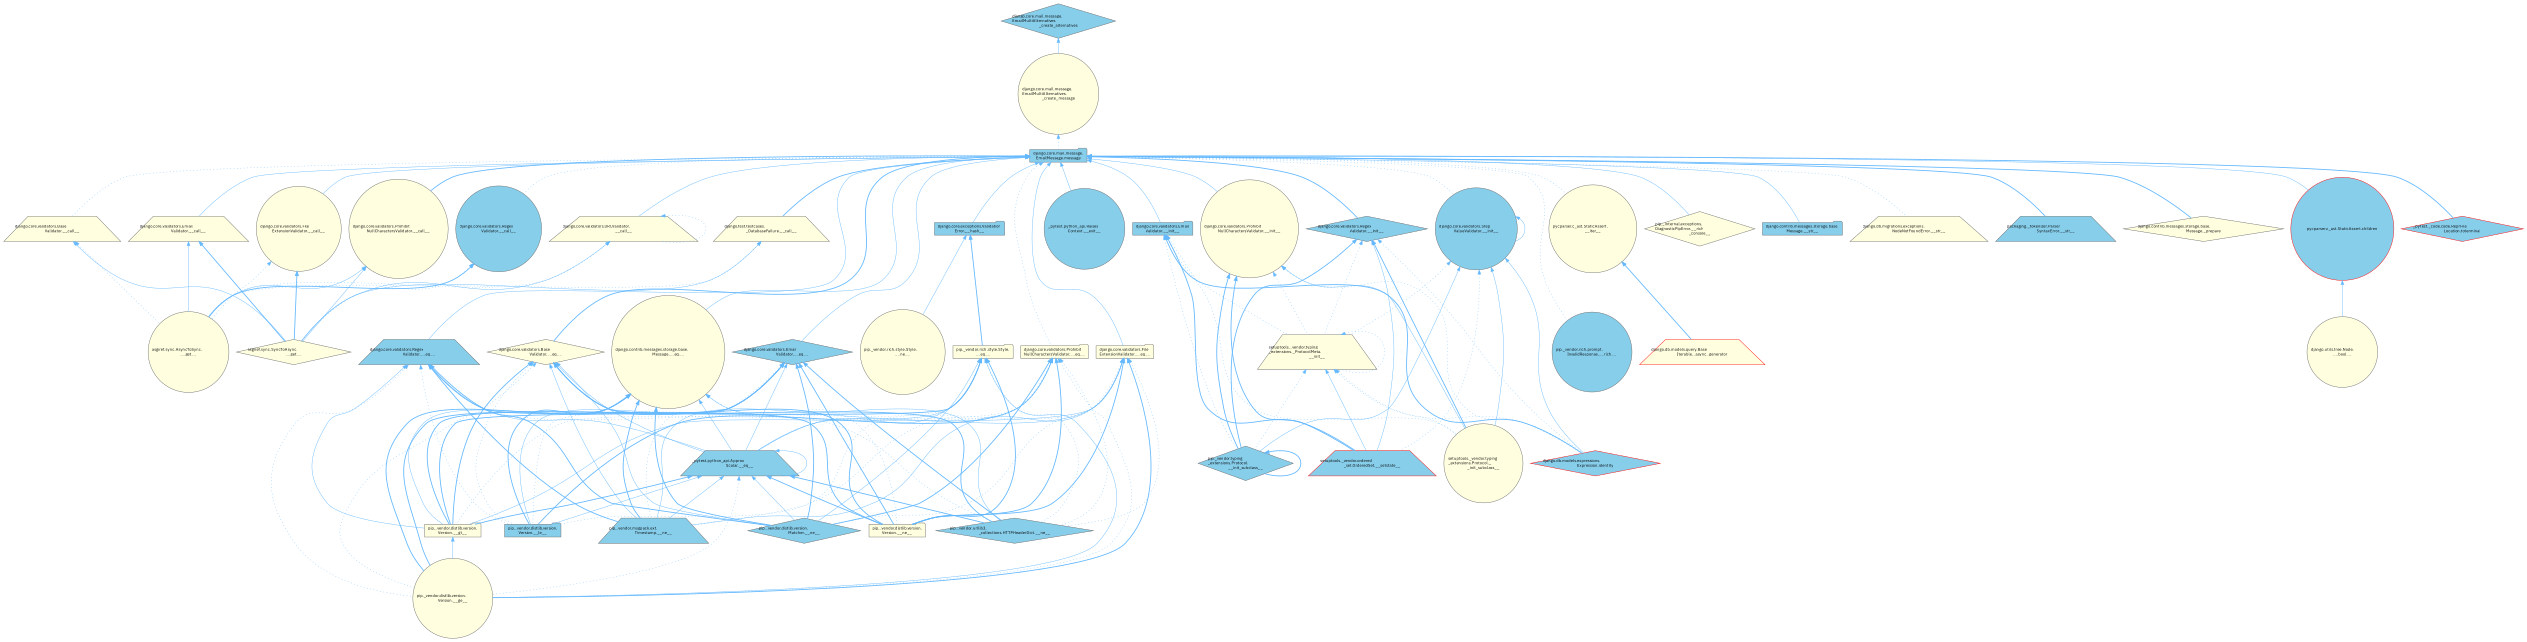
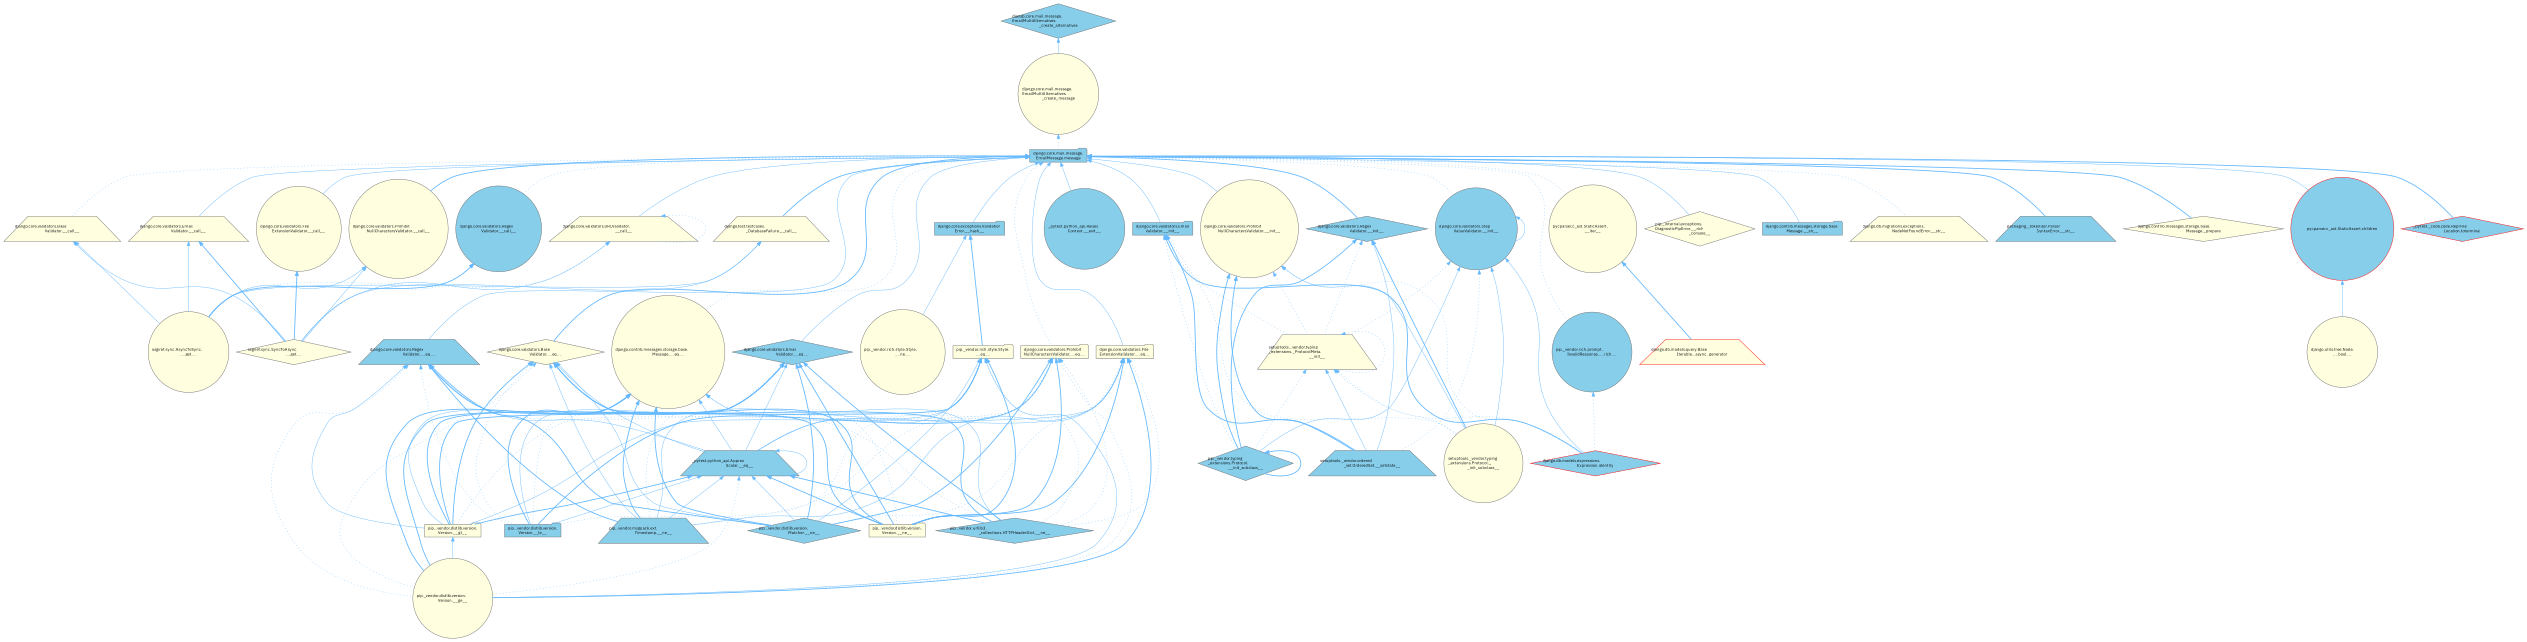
edge "django.contrib.messages.storage.base. Message.__eq__" -> "django.core.mail.message. EmailMessage.message": style solid -> dotted
edge "asgiref.sync.AsyncToSync. __get__" -> "django.core.validators.Base Validator.__call__": style dotted -> solid
edge "asgiref.sync.AsyncToSync. __get__" -> "django.core.validators.File ExtensionValidator.__call__": removed
edge "asgiref.sync.AsyncToSync. __get__" -> "django.test.testcases. _DatabaseFailure.__call__": style dotted -> solid
edge "django.db.models.expressions. Expression.identity" -> "django.core.validators.Regex Validator.__init__": now "django.db.models.expressions. Expression.identity" -> "pip._vendor.rich.prompt. InvalidResponse.__rich__"
node "setuptools._vendor.ordered _set.OrderedSet.__setstate__": color red -> grey40
